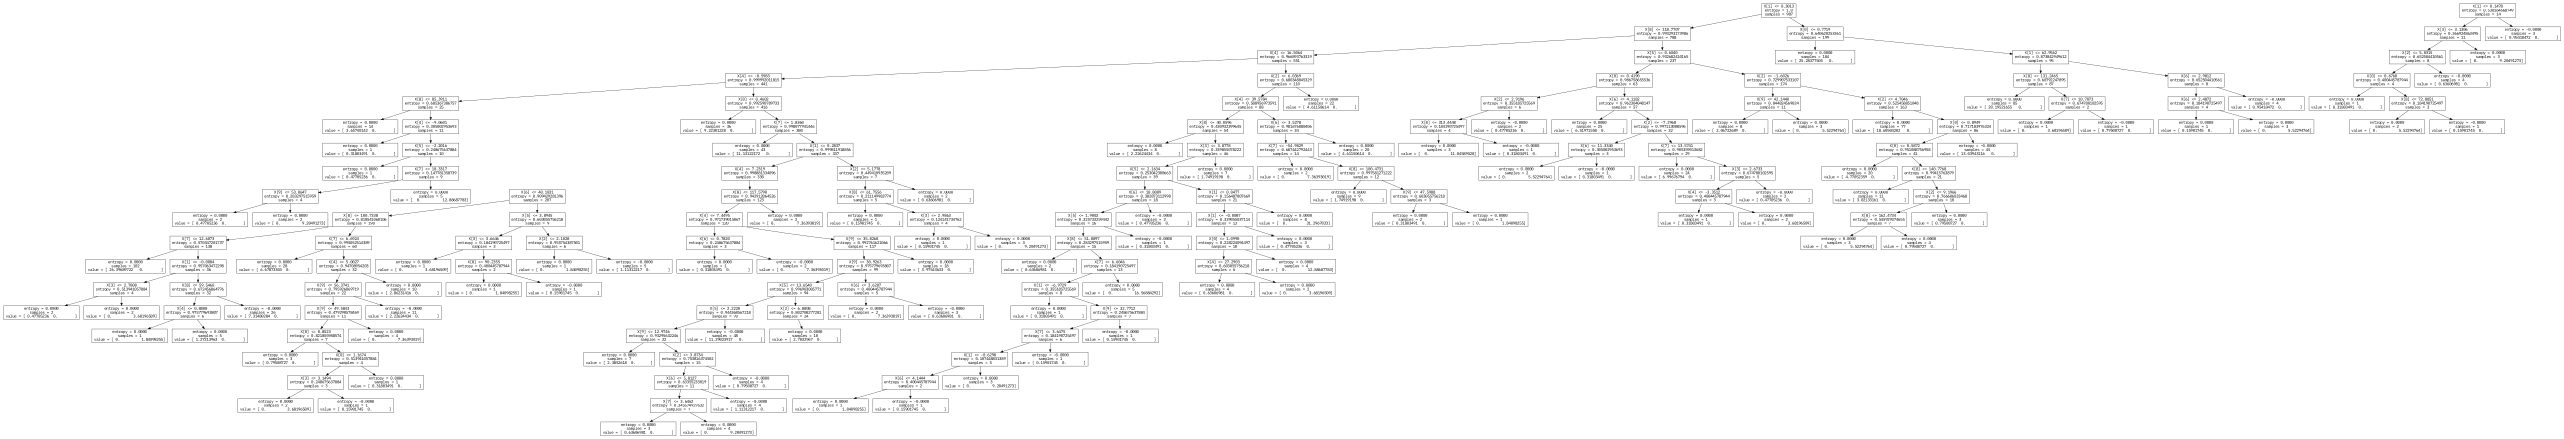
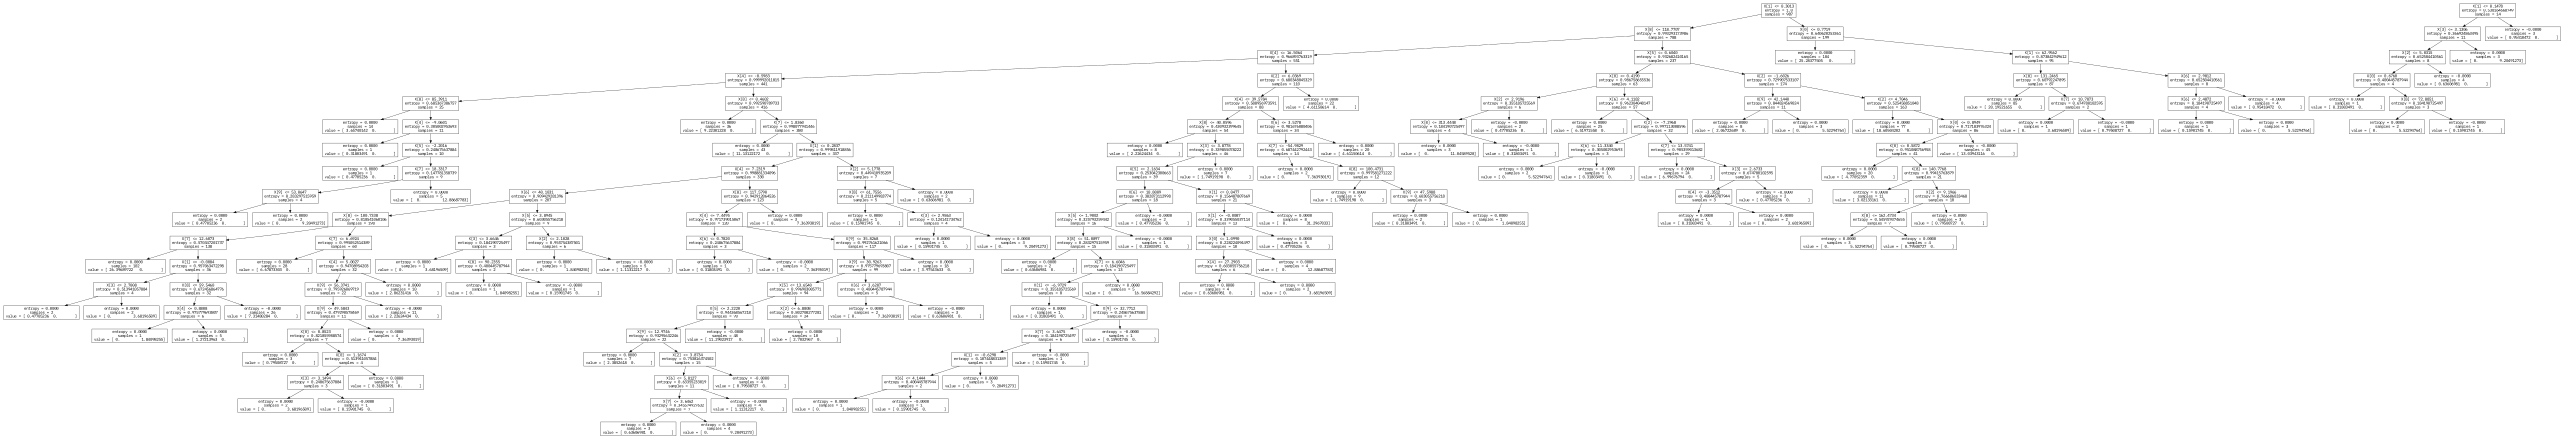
edge "X[4] <= 7.2319 entropy = 0.998881334096 samples = 330" -> "X[6] <= 40.1031 entropy = 0.909429281396 samples = 207": added
node "X[5] <= 1.9002 entropy = 0.325733259442 samples = 16": label "X[5] <= 1.9002 entropy = 0.325733259442 samples = 16" -> "X[5] <= 1.9002 entropy = 0.325793259442 samples = 16"
